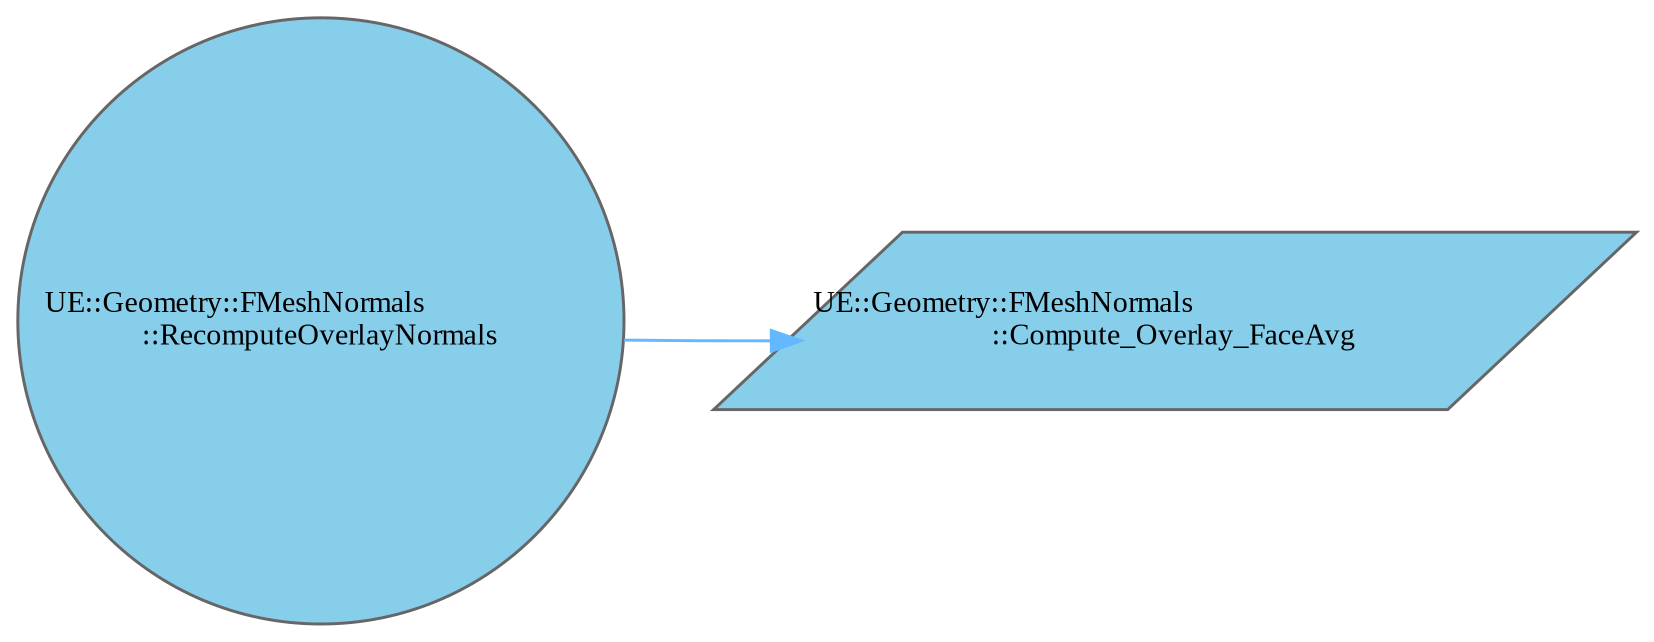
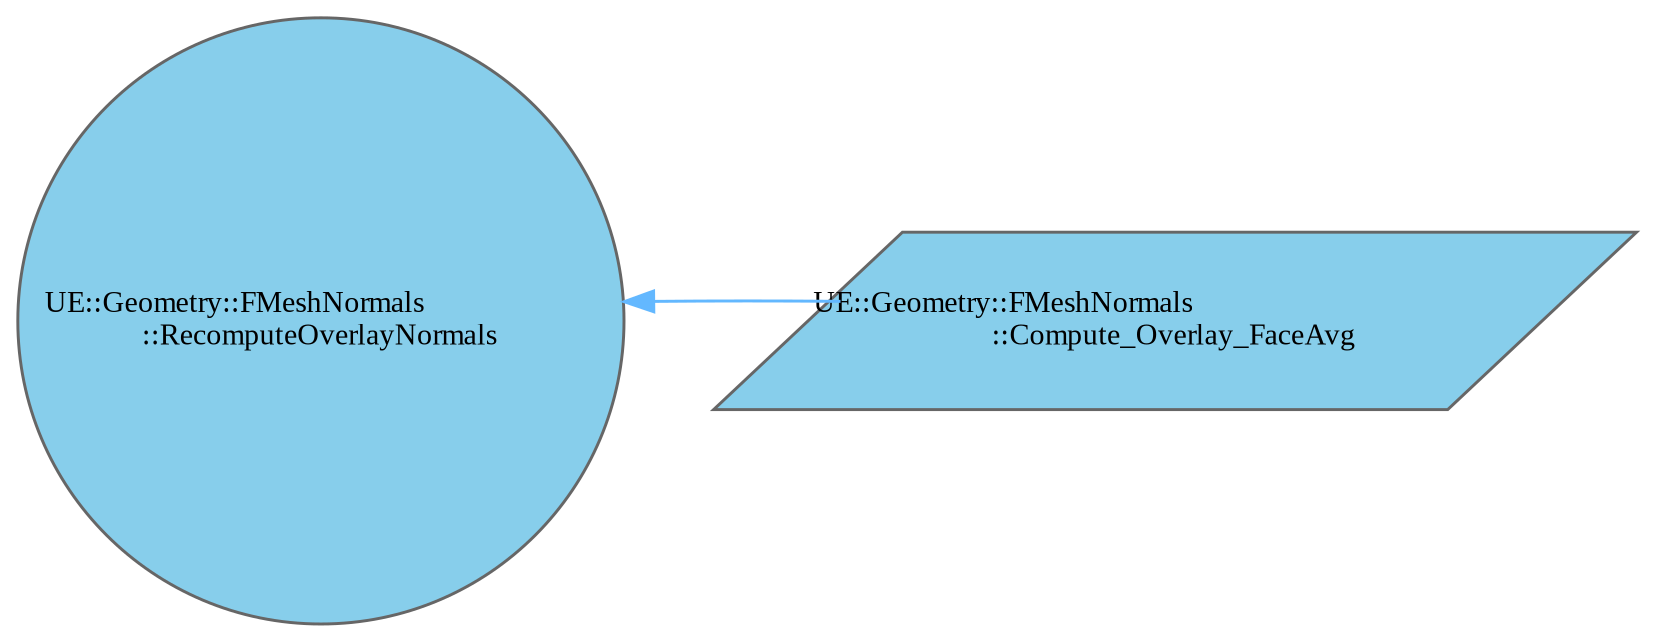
edge "UE::Geometry::FMeshNormals ::RecomputeOverlayNormals" -> "UE::Geometry::FMeshNormals ::Compute_Overlay_FaceAvg": reversed
